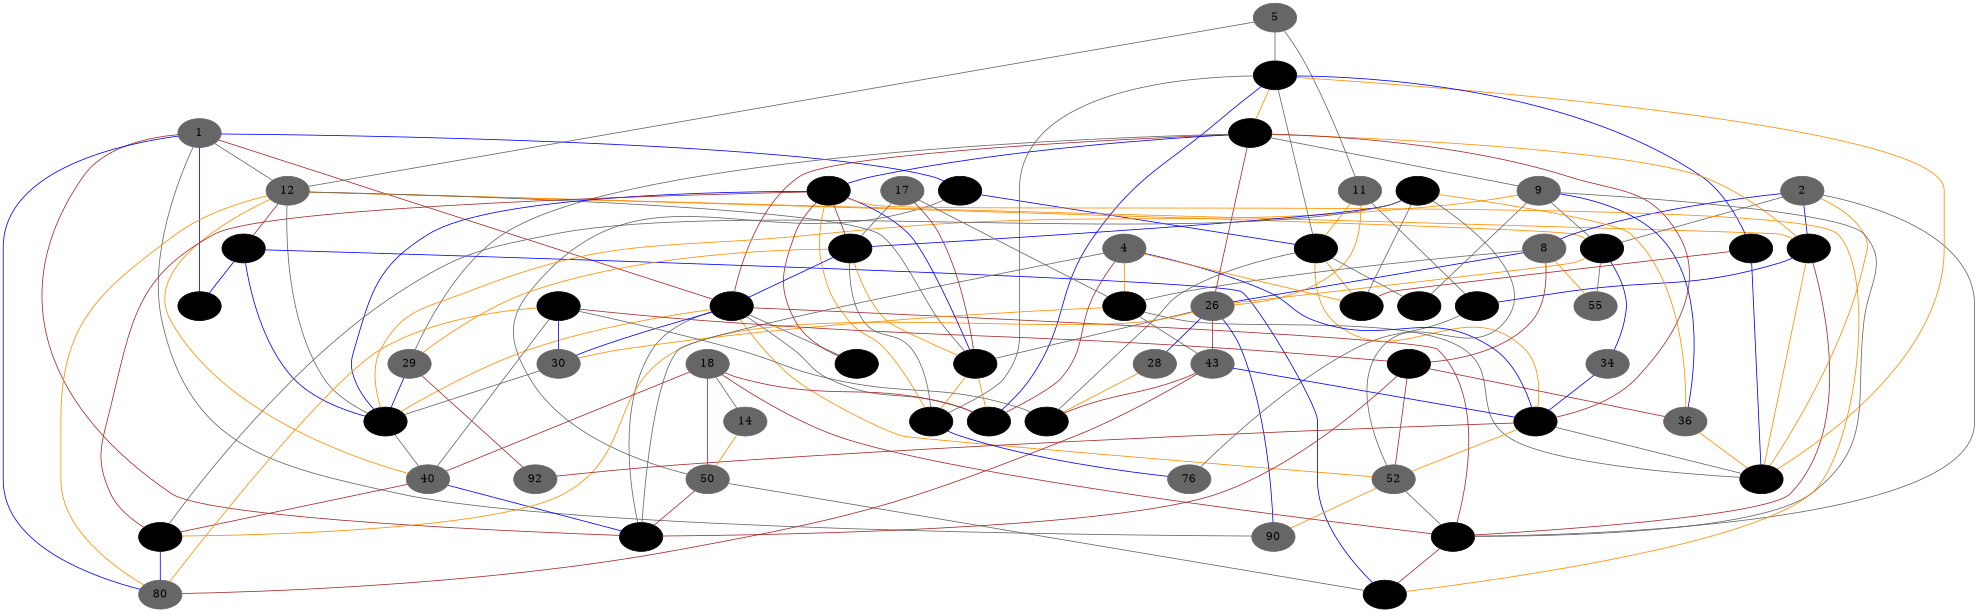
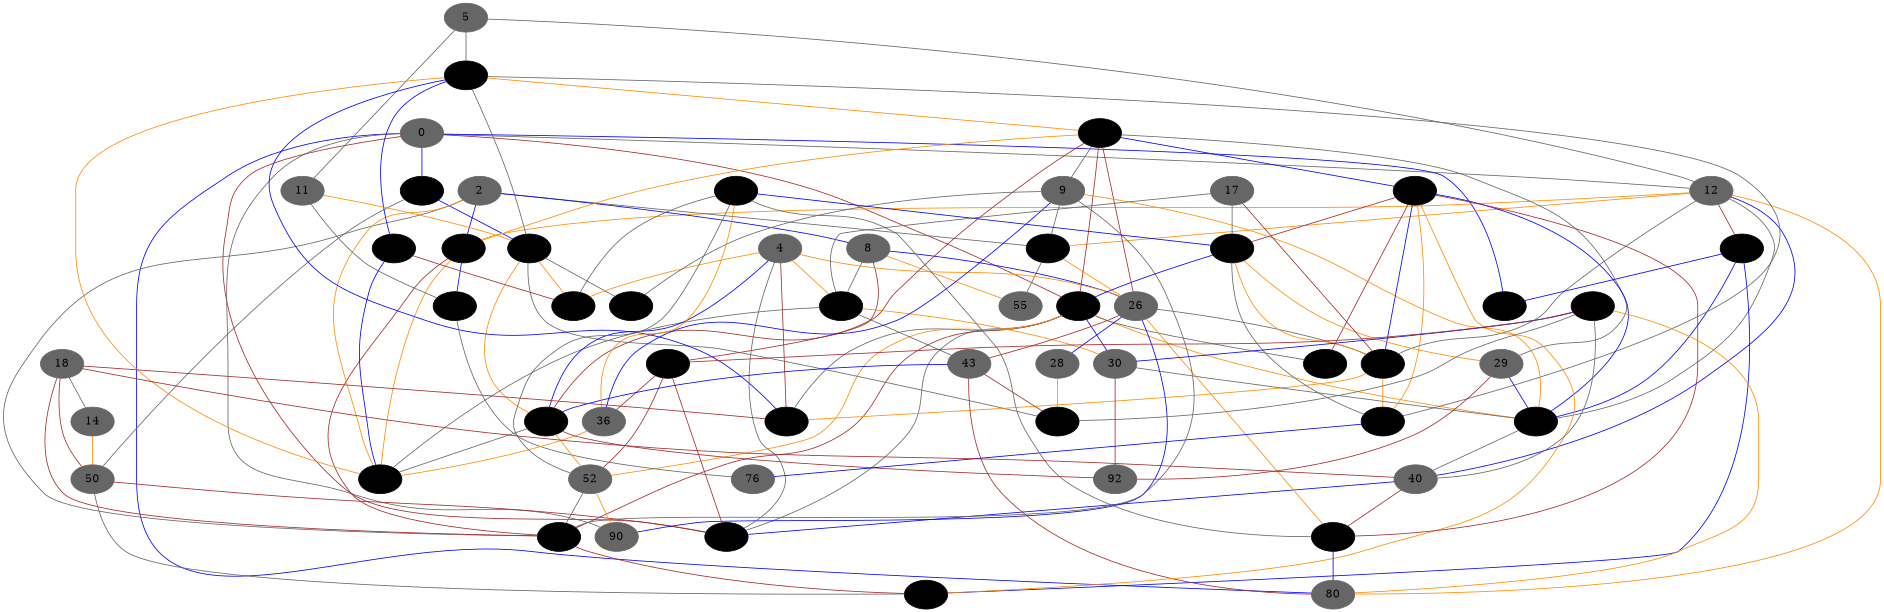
node "1": label "1" -> "0"
edge "11" -- "26": now "4" -- "26"
node "34": removed
edge "12" -- "40": color darkorange -> blue
edge "30" -- "92": added
